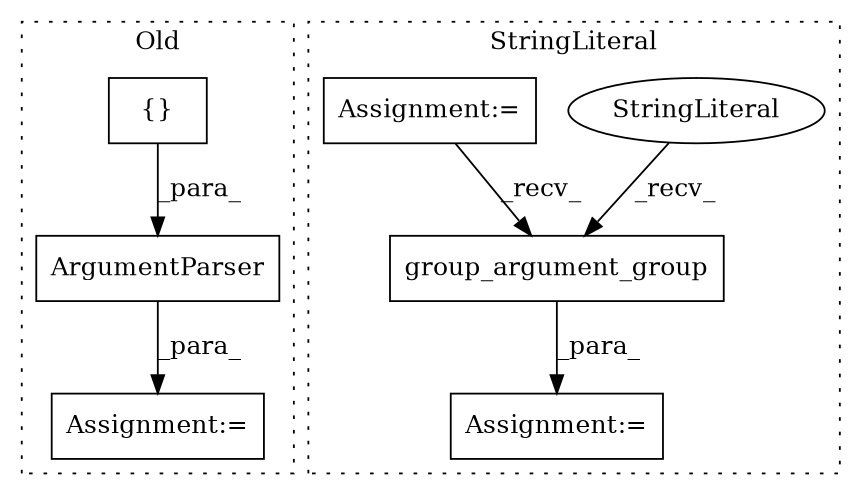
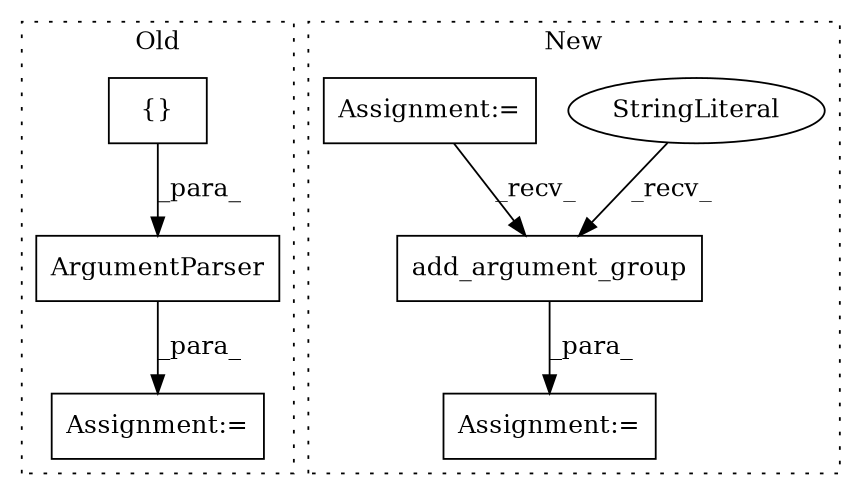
cluster "StringLiteral": label "StringLiteral" -> "New"
node "group_argument_group": label "group_argument_group" -> "add_argument_group"
